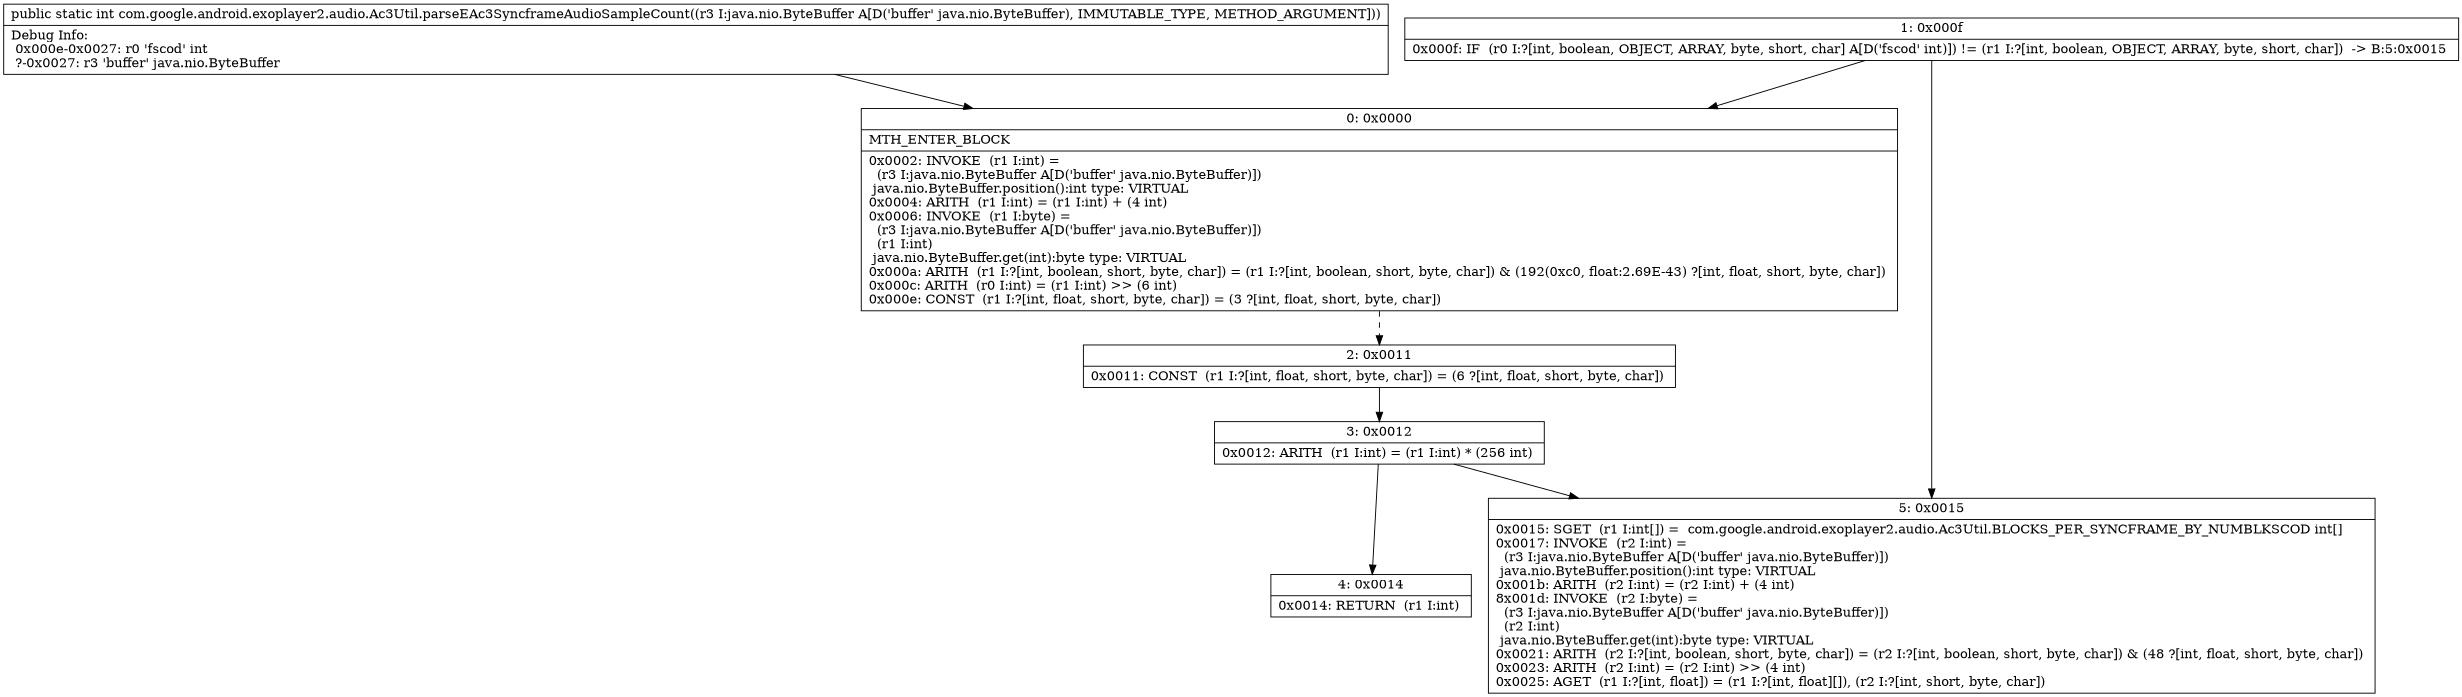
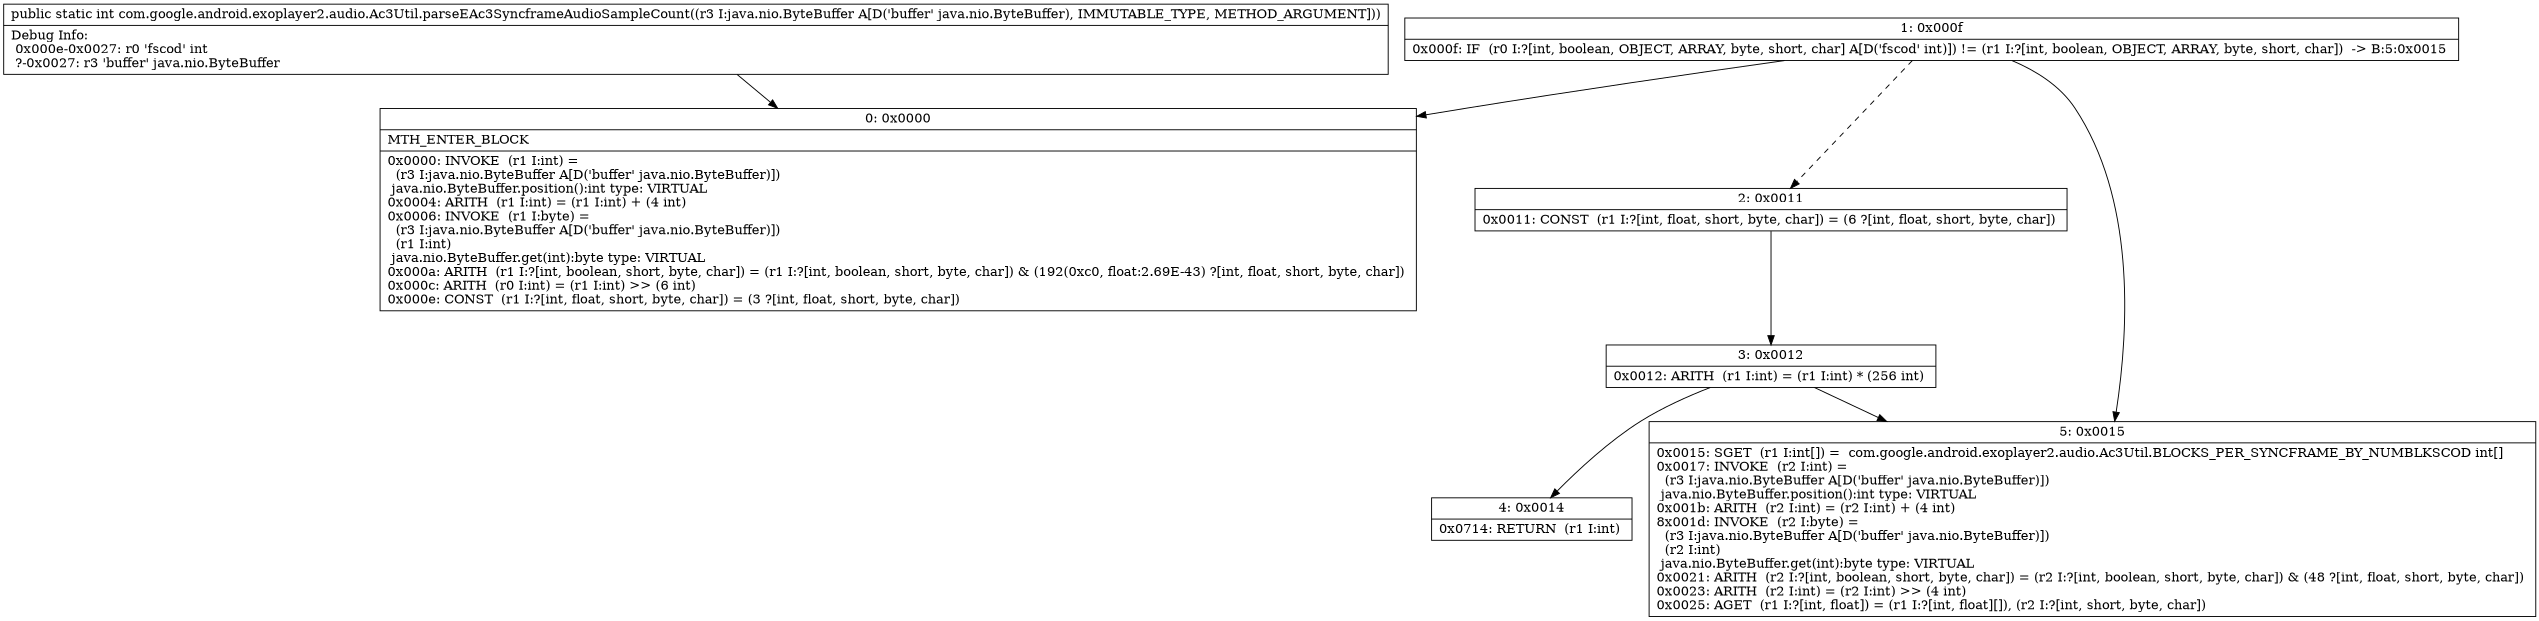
node "0: 0x0000": text "0x0002: INVOKE  (r1 I:int) =" -> "0x0000: INVOKE  (r1 I:int) ="
edge "0: 0x0000" -> "2: 0x0011": now "1: 0x000f" -> "2: 0x0011"
node "4: 0x0014": text "0x0014: RETURN  (r1 I:int)" -> "0x0714: RETURN  (r1 I:int)"
